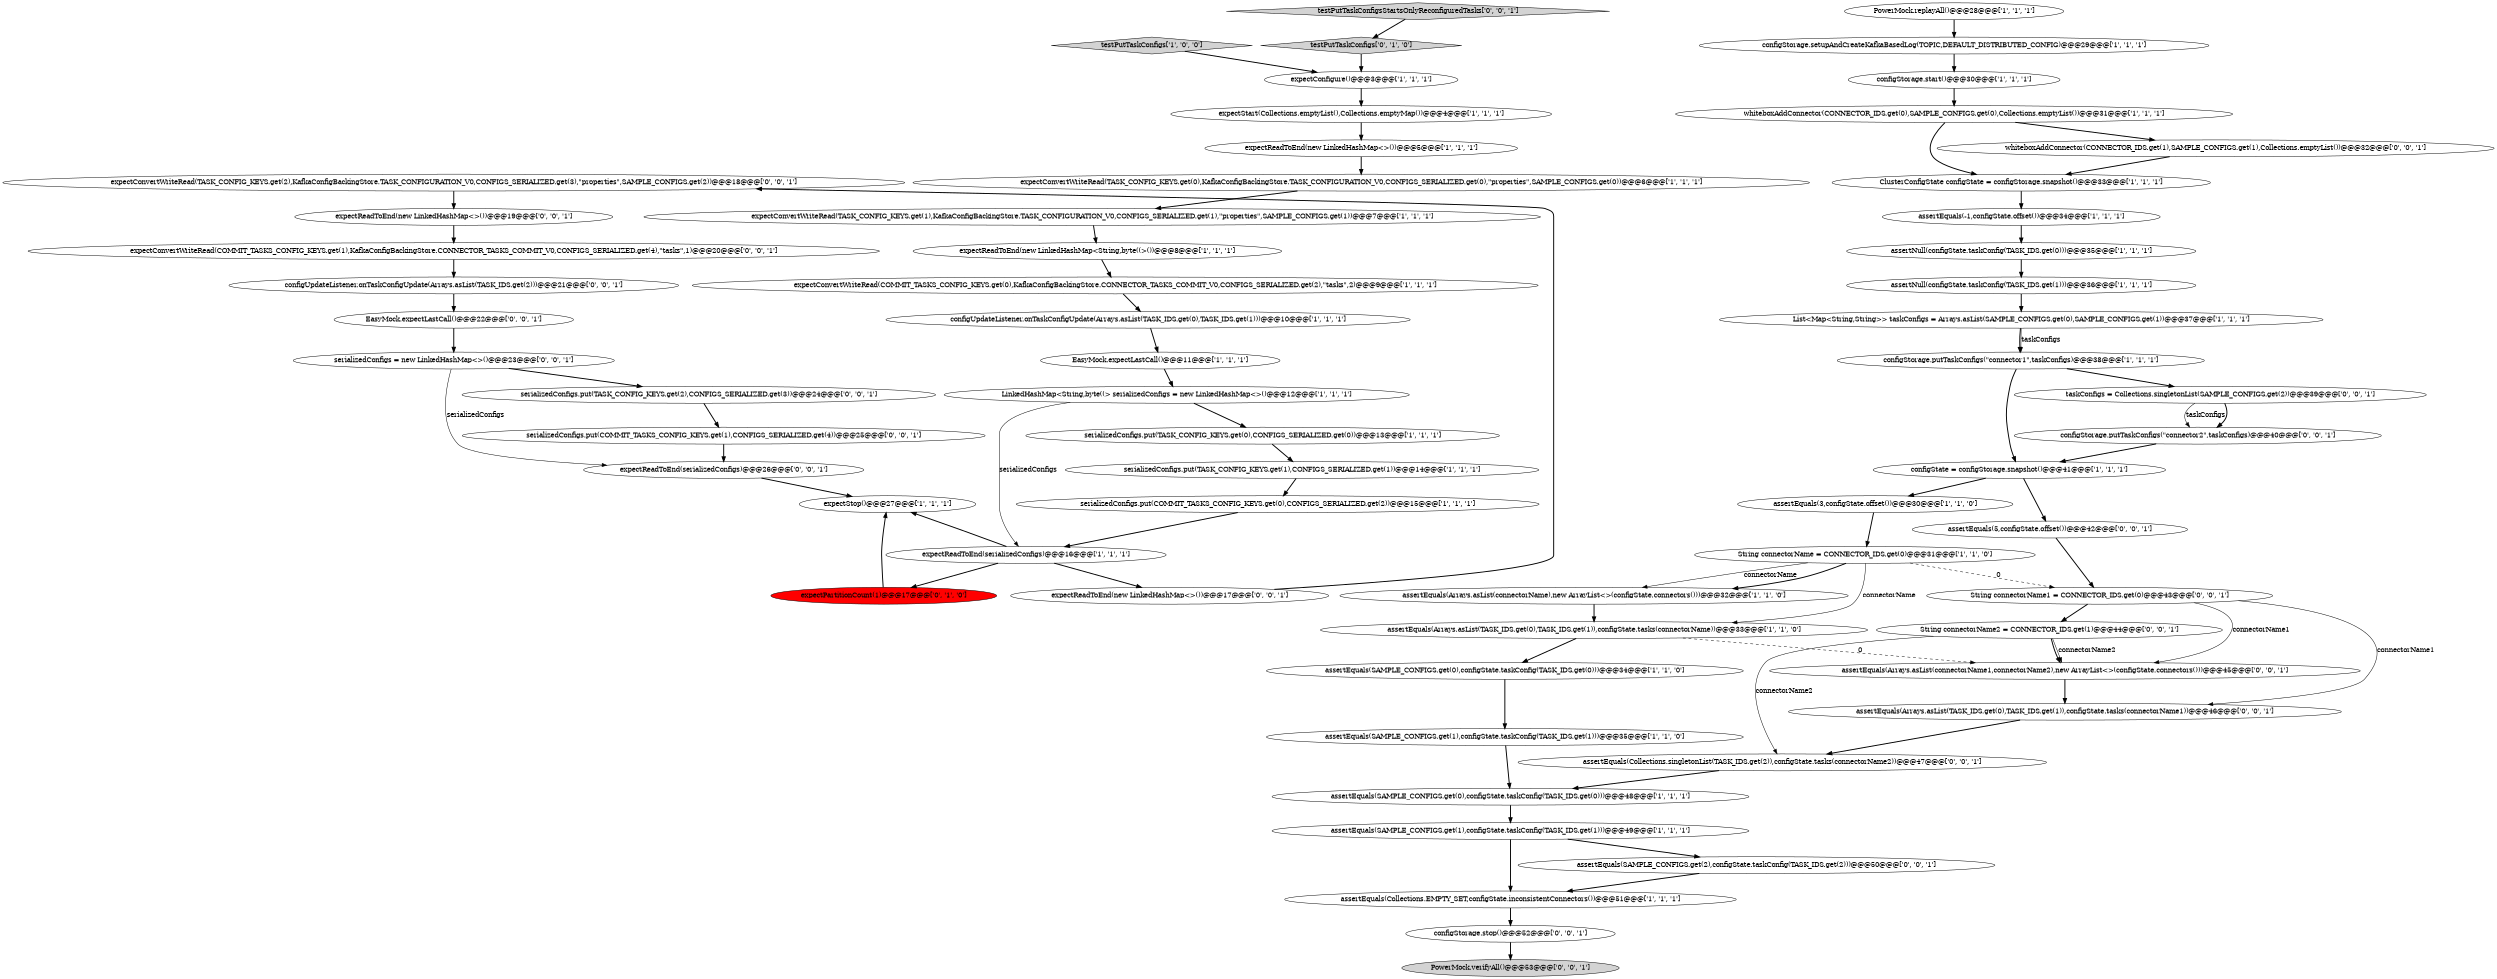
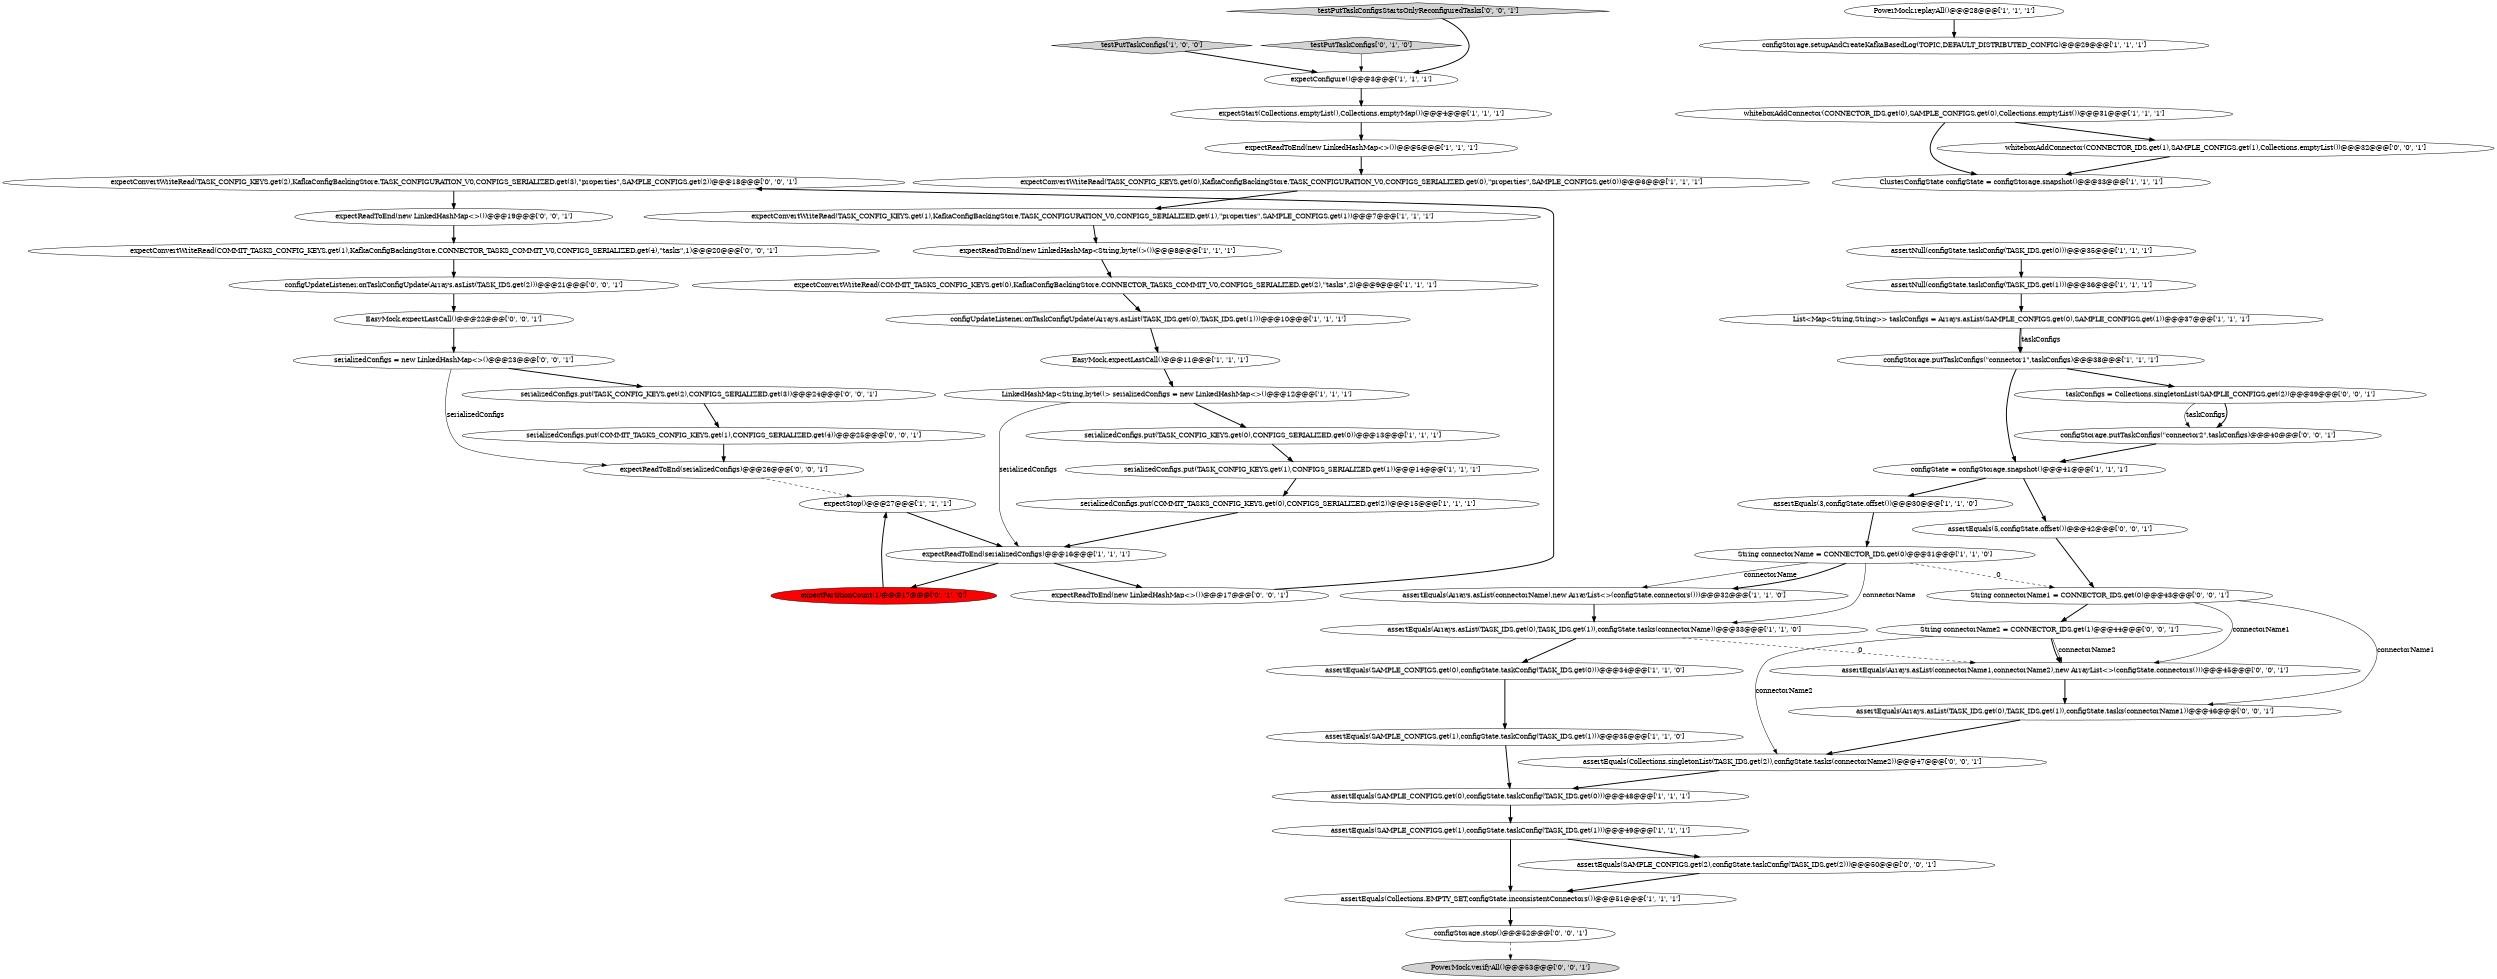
edge "testPutTaskConfigsStartsOnlyReconfiguredTasks['0', '0', '1']" -> "testPutTaskConfigs['0', '1', '0']": now "testPutTaskConfigsStartsOnlyReconfiguredTasks['0', '0', '1']" -> "expectConfigure()@@@3@@@['1', '1', '1']"
edge "testPutTaskConfigs['0', '1', '0']" -> "expectConfigure()@@@3@@@['1', '1', '1']": style bold -> solid
node "configStorage.start()@@@30@@@['1', '1', '1']": removed
node "assertEquals(-1,configState.offset())@@@34@@@['1', '1', '1']": removed
edge "expectReadToEnd(serializedConfigs)@@@26@@@['0', '0', '1']" -> "expectStop()@@@27@@@['1', '1', '1']": style bold -> dashed
edge "expectReadToEnd(serializedConfigs)@@@16@@@['1', '1', '1']" -> "expectStop()@@@27@@@['1', '1', '1']": reversed
edge "configStorage.stop()@@@52@@@['0', '0', '1']" -> "PowerMock.verifyAll()@@@53@@@['0', '0', '1']": style bold -> dashed
